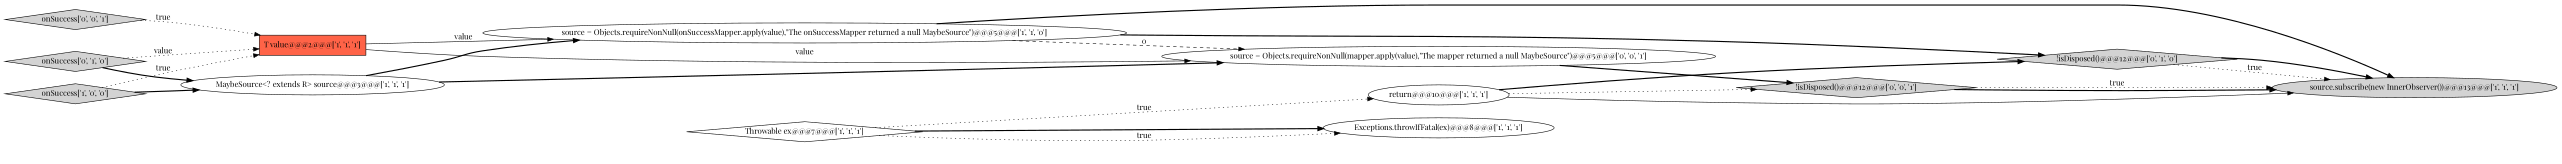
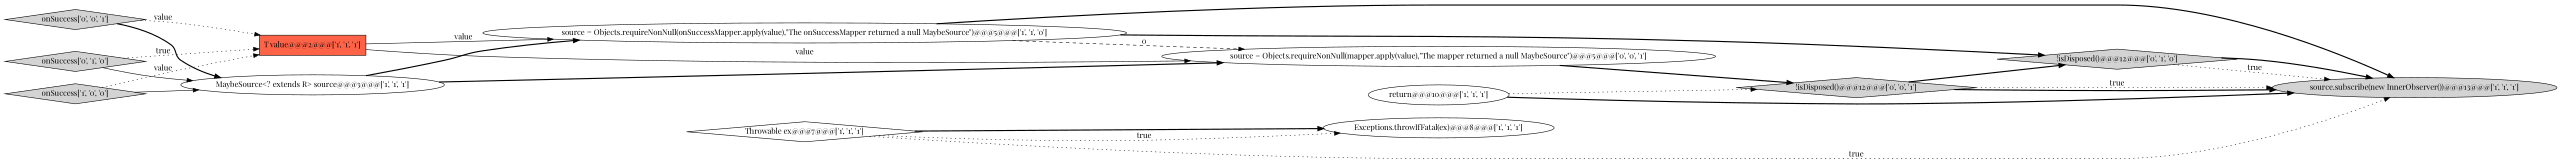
edge "onSuccess['0', '0', '1']" -> "T value@@@2@@@['1', '1', '1']": label "true" -> "value"
edge "onSuccess['0', '0', '1']" -> "MaybeSource<? extends R> source@@@3@@@['1', '1', '1']": added
edge "onSuccess['0', '1', '0']" -> "T value@@@2@@@['1', '1', '1']": label "value" -> "true"
edge "onSuccess['1', '0', '0']" -> "T value@@@2@@@['1', '1', '1']": label "true" -> "value"
edge "return@@@10@@@['1', '1', '1']" -> "!isDisposed()@@@12@@@['0', '1', '0']": now "!isDisposed()@@@12@@@['0', '0', '1']" -> "!isDisposed()@@@12@@@['0', '1', '0']"
edge "onSuccess['0', '1', '0']" -> "MaybeSource<? extends R> source@@@3@@@['1', '1', '1']": style bold -> solid
edge "onSuccess['1', '0', '0']" -> "MaybeSource<? extends R> source@@@3@@@['1', '1', '1']": style bold -> solid
edge "return@@@10@@@['1', '1', '1']" -> "source.subscribe(new InnerObserver())@@@13@@@['1', '1', '1']": style solid -> bold
edge "Throwable ex@@@7@@@['1', '1', '1']" -> "return@@@10@@@['1', '1', '1']": now "Throwable ex@@@7@@@['1', '1', '1']" -> "source.subscribe(new InnerObserver())@@@13@@@['1', '1', '1']"
